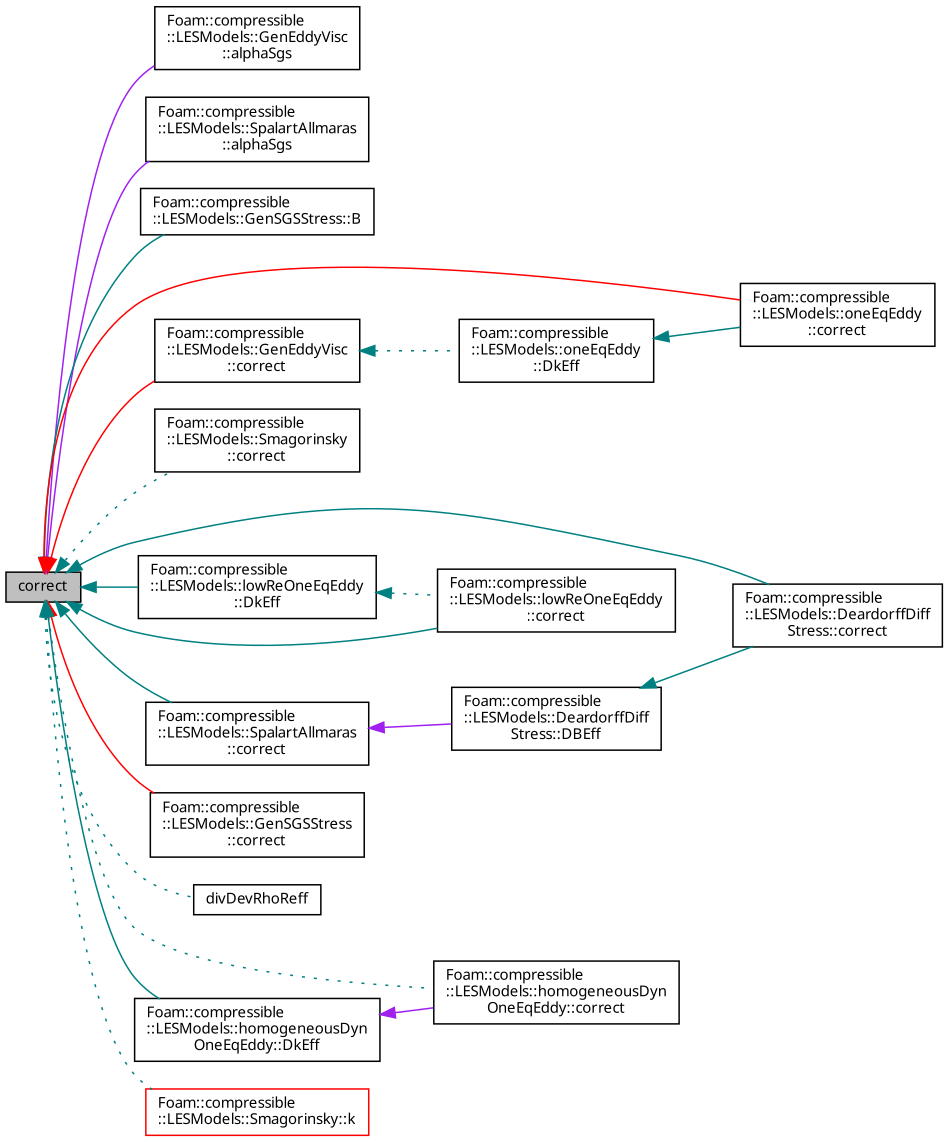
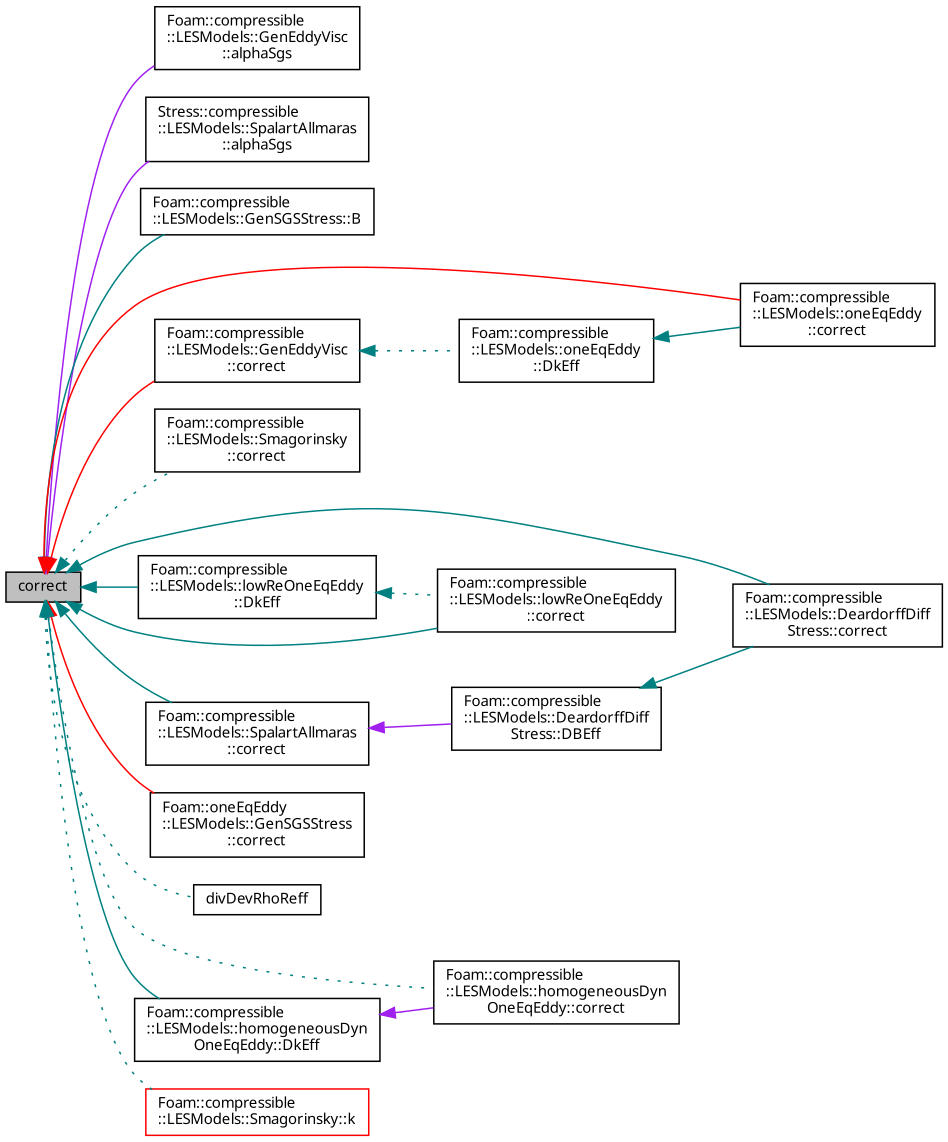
node "Foam::compressible ::LESModels::SpalartAllmaras ::alphaSgs": label "Foam::compressible ::LESModels::SpalartAllmaras ::alphaSgs" -> "Stress::compressible ::LESModels::SpalartAllmaras ::alphaSgs"
node "Foam::compressible ::LESModels::GenSGSStress ::correct": label "Foam::compressible ::LESModels::GenSGSStress ::correct" -> "Foam::oneEqEddy ::LESModels::GenSGSStress ::correct"
